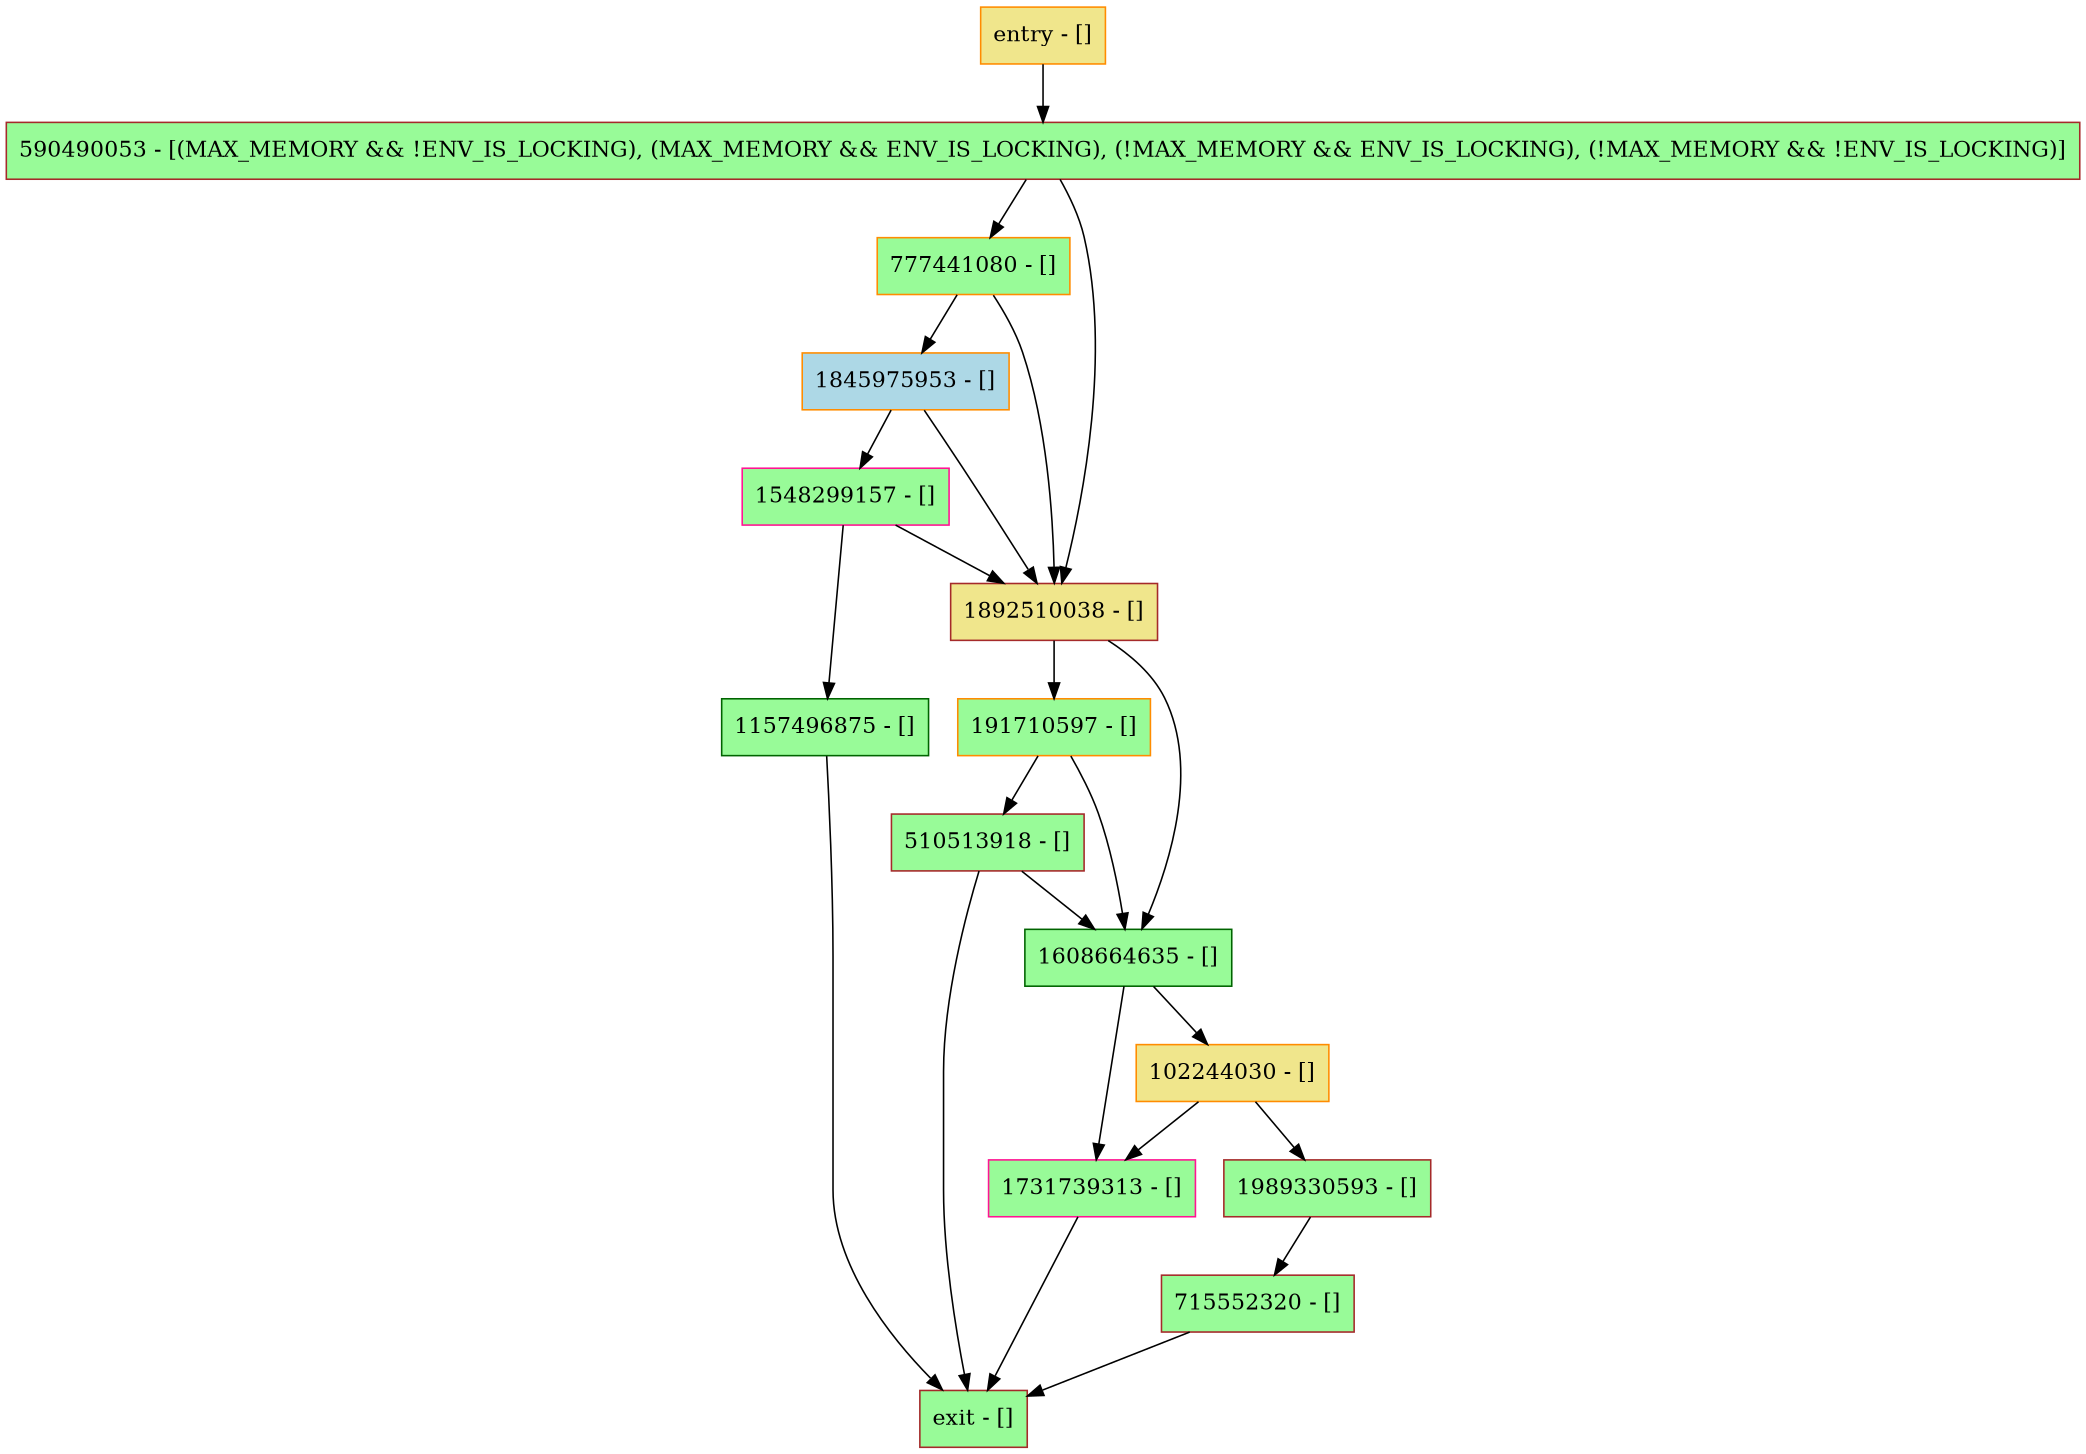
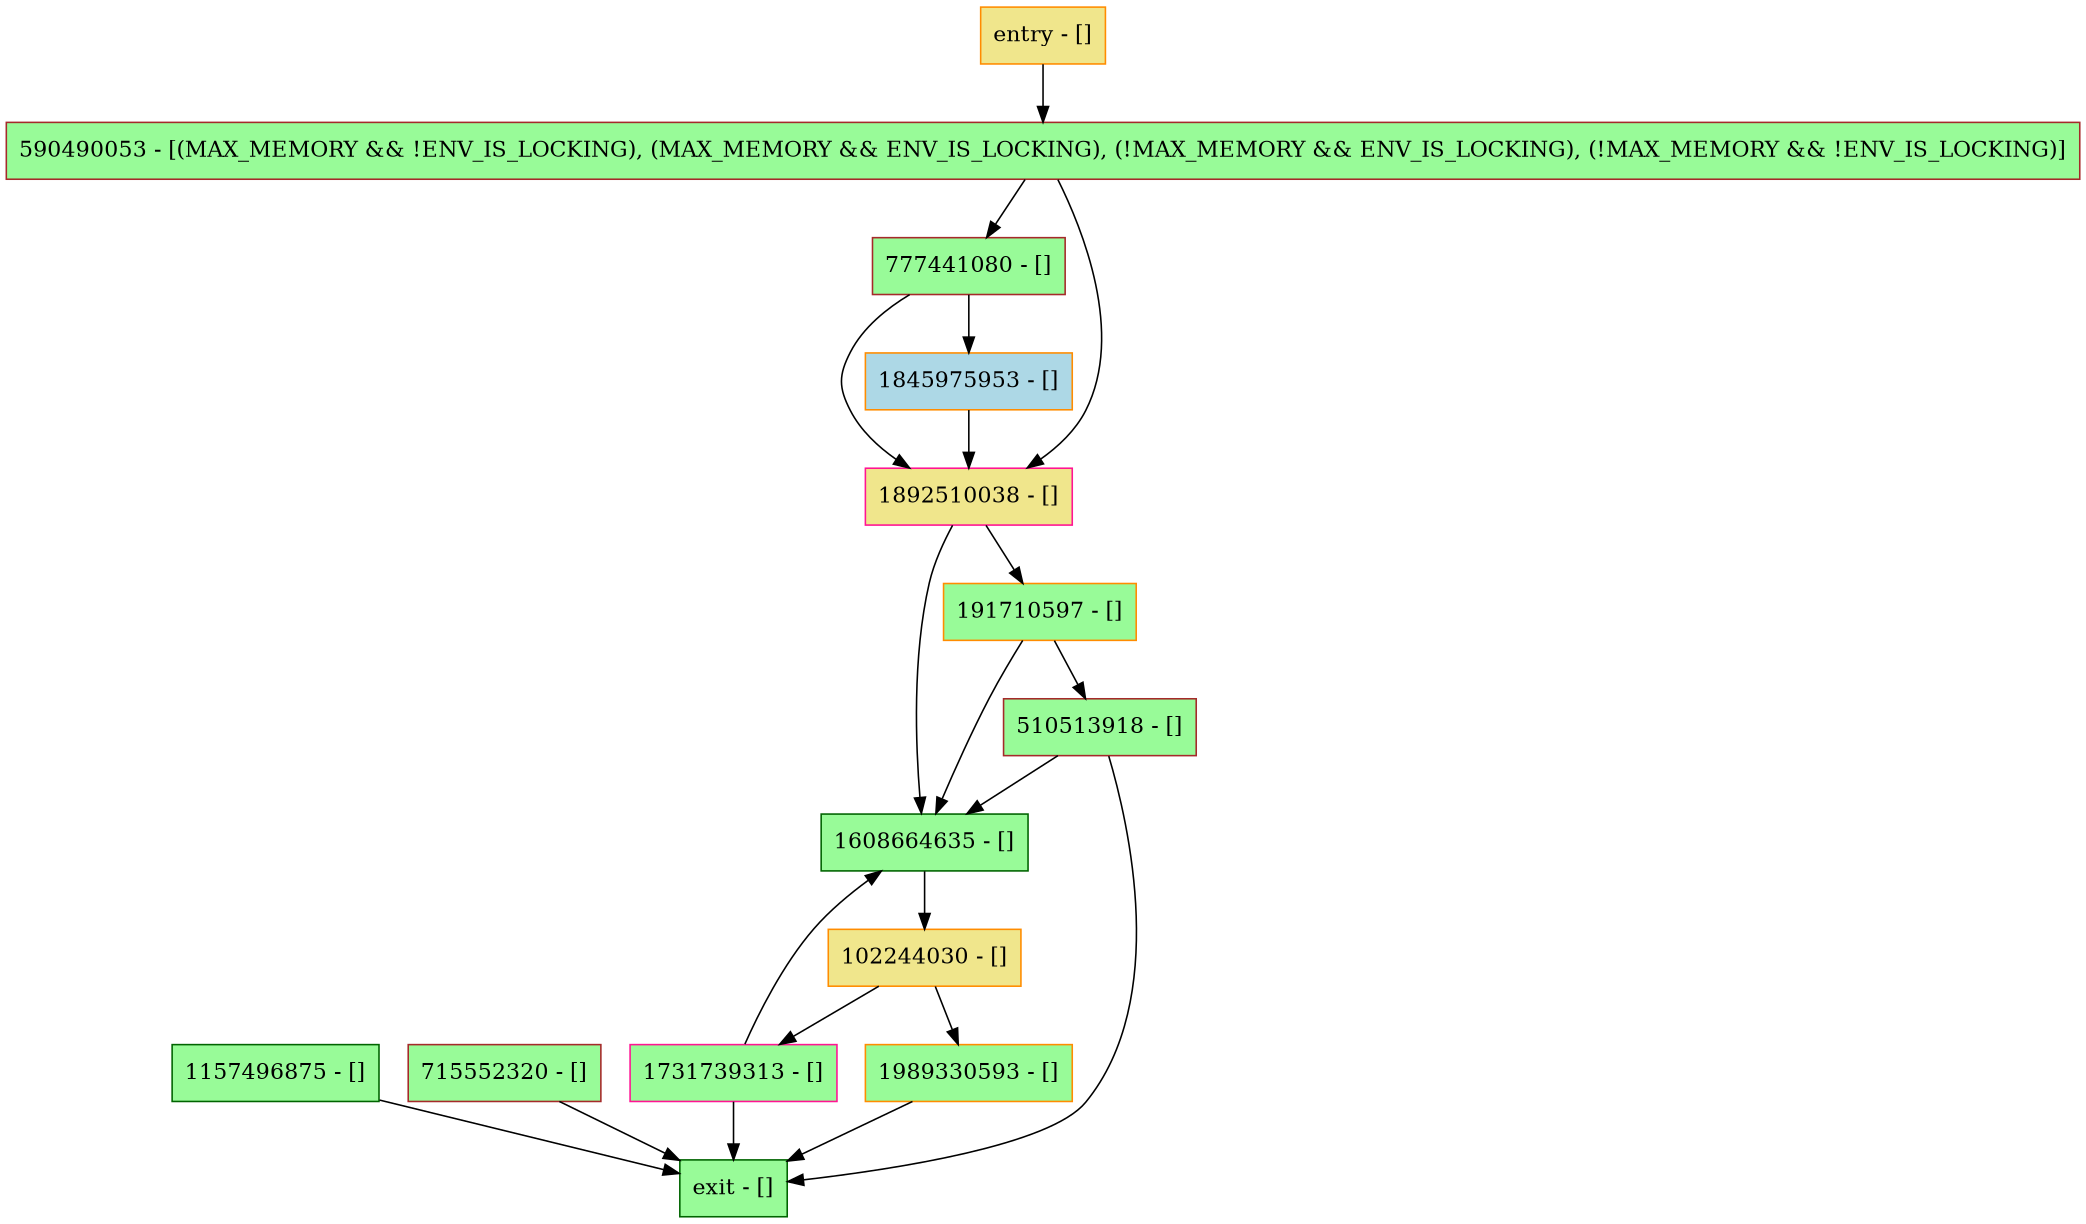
node "777441080 - []": color darkorange -> brown
node "1548299157 - []": removed
node "1892510038 - []": color brown -> deeppink
edge "1608664635 - []" -> "1731739313 - []": reversed
node "1989330593 - []": color brown -> darkorange
edge "1989330593 - []" -> "715552320 - []": now "1989330593 - []" -> "exit - []"
node "exit - []": color brown -> darkgreen
